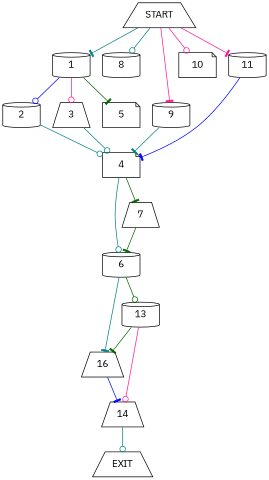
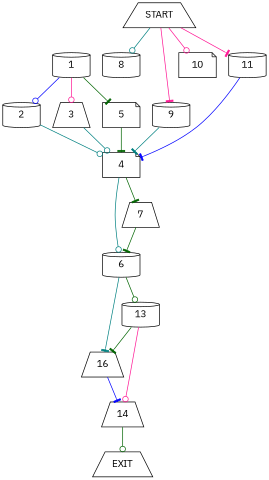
edge "START" -> "1": removed
edge "5" -> "4": added
edge "14" -> "EXIT": color teal -> darkgreen
